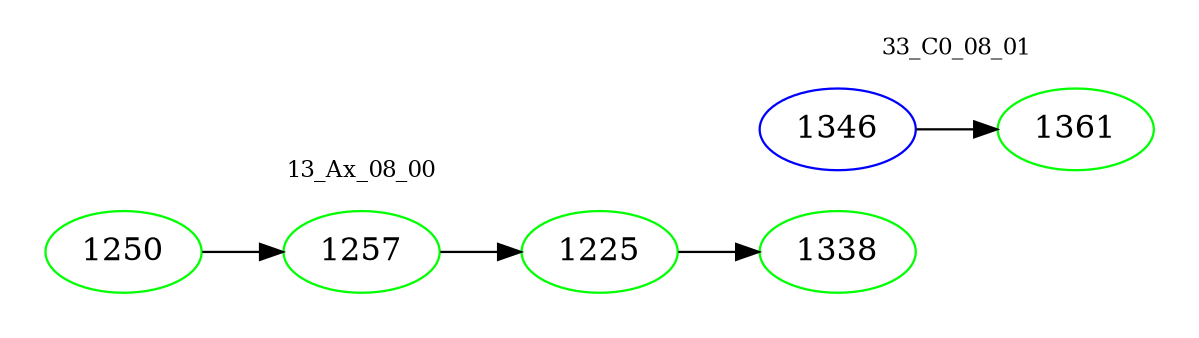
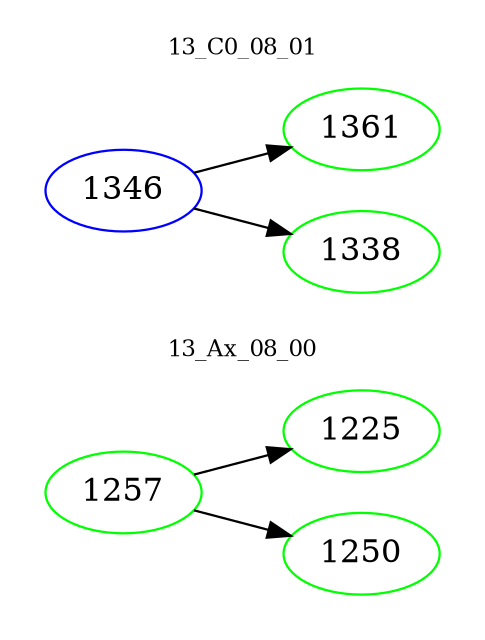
cluster "33_C0_08_01": label "33_C0_08_01" -> "13_C0_08_01"
edge "1250" -> "1257": reversed
edge "1225" -> "1338": now "1346" -> "1338"
